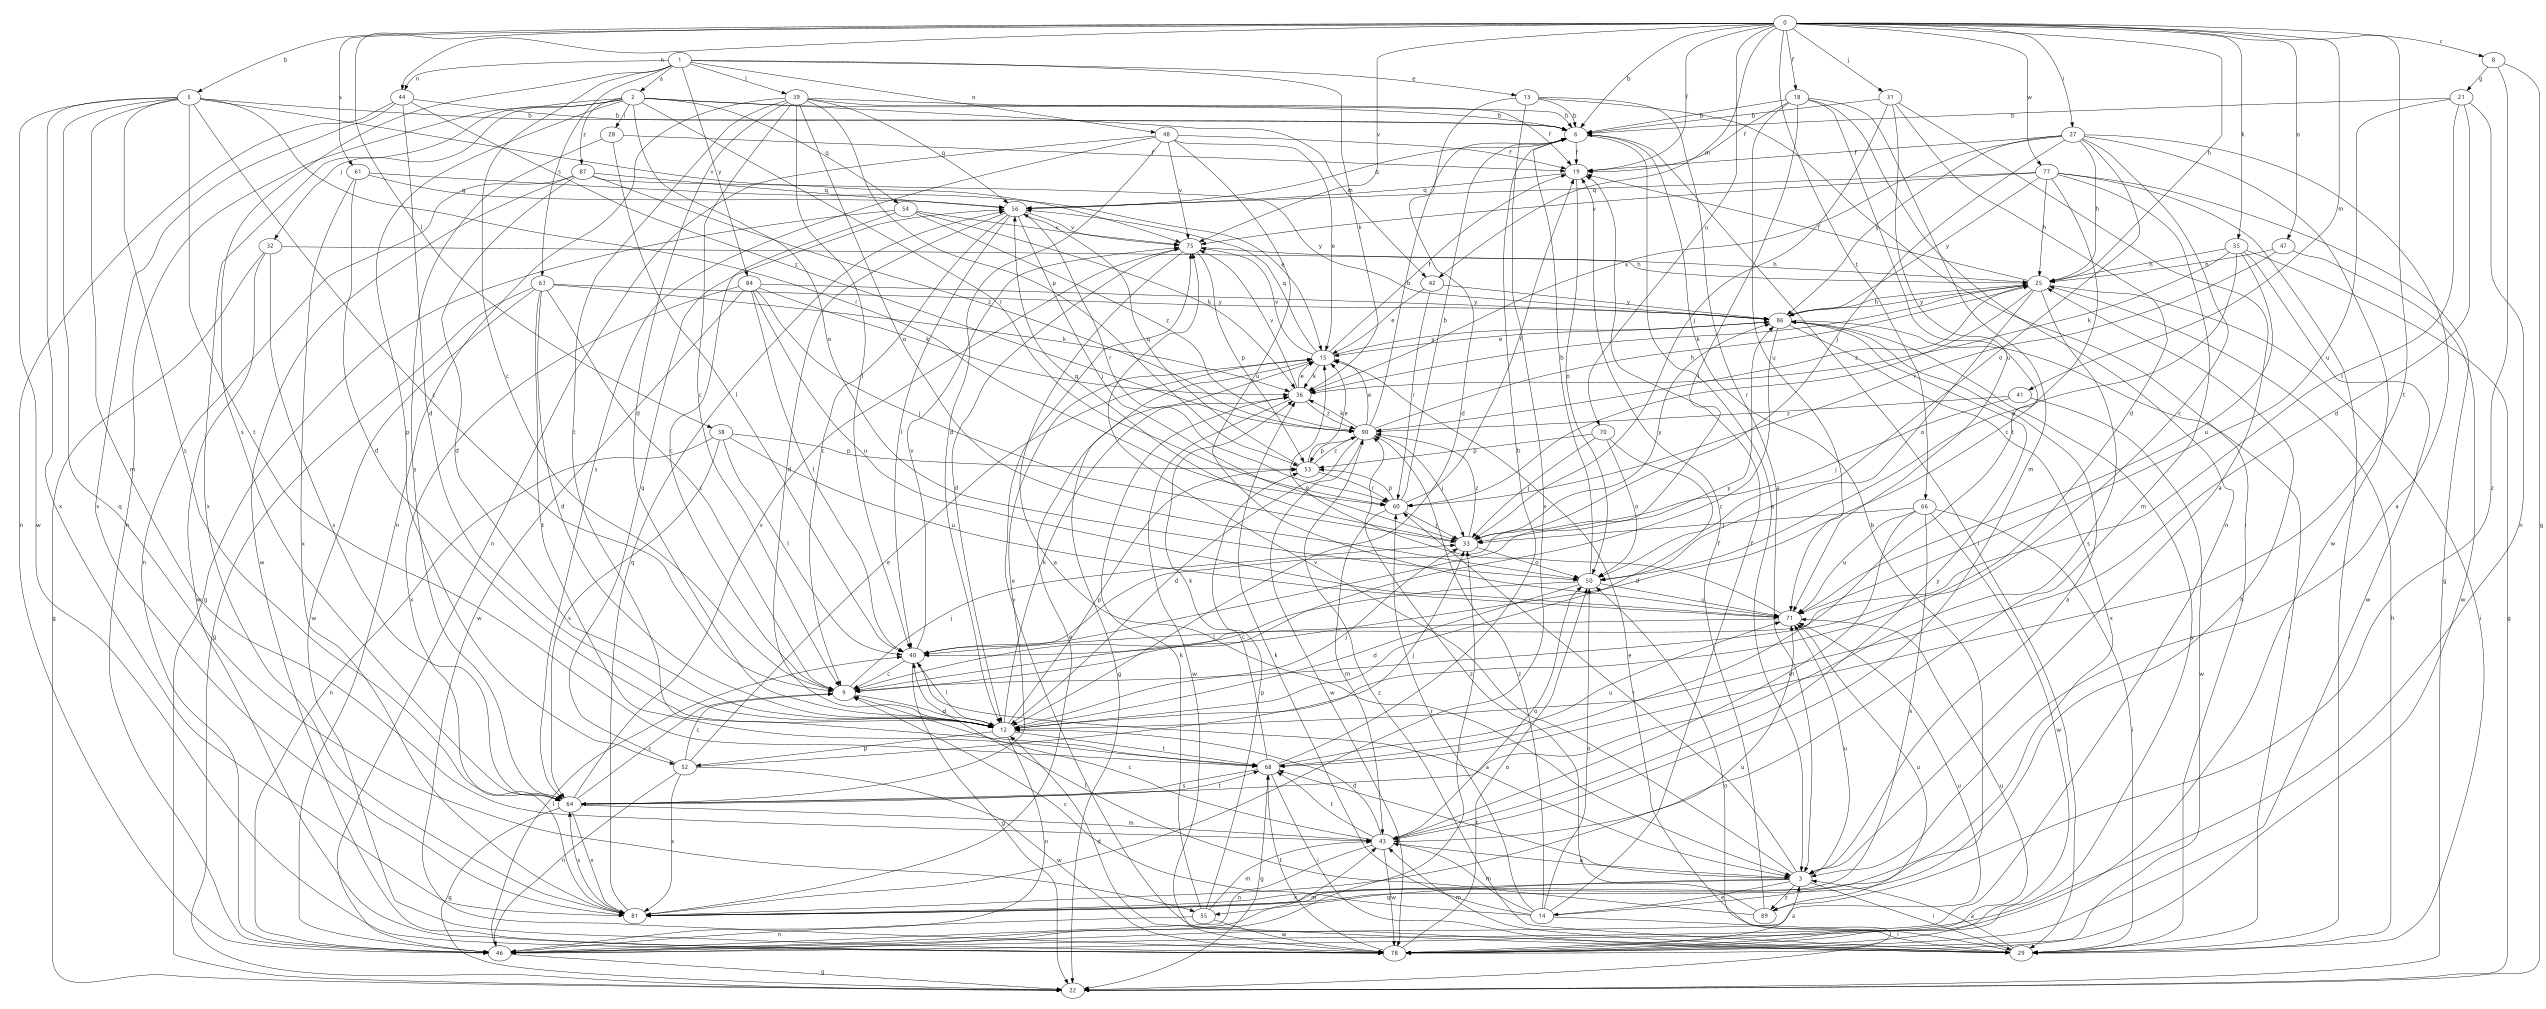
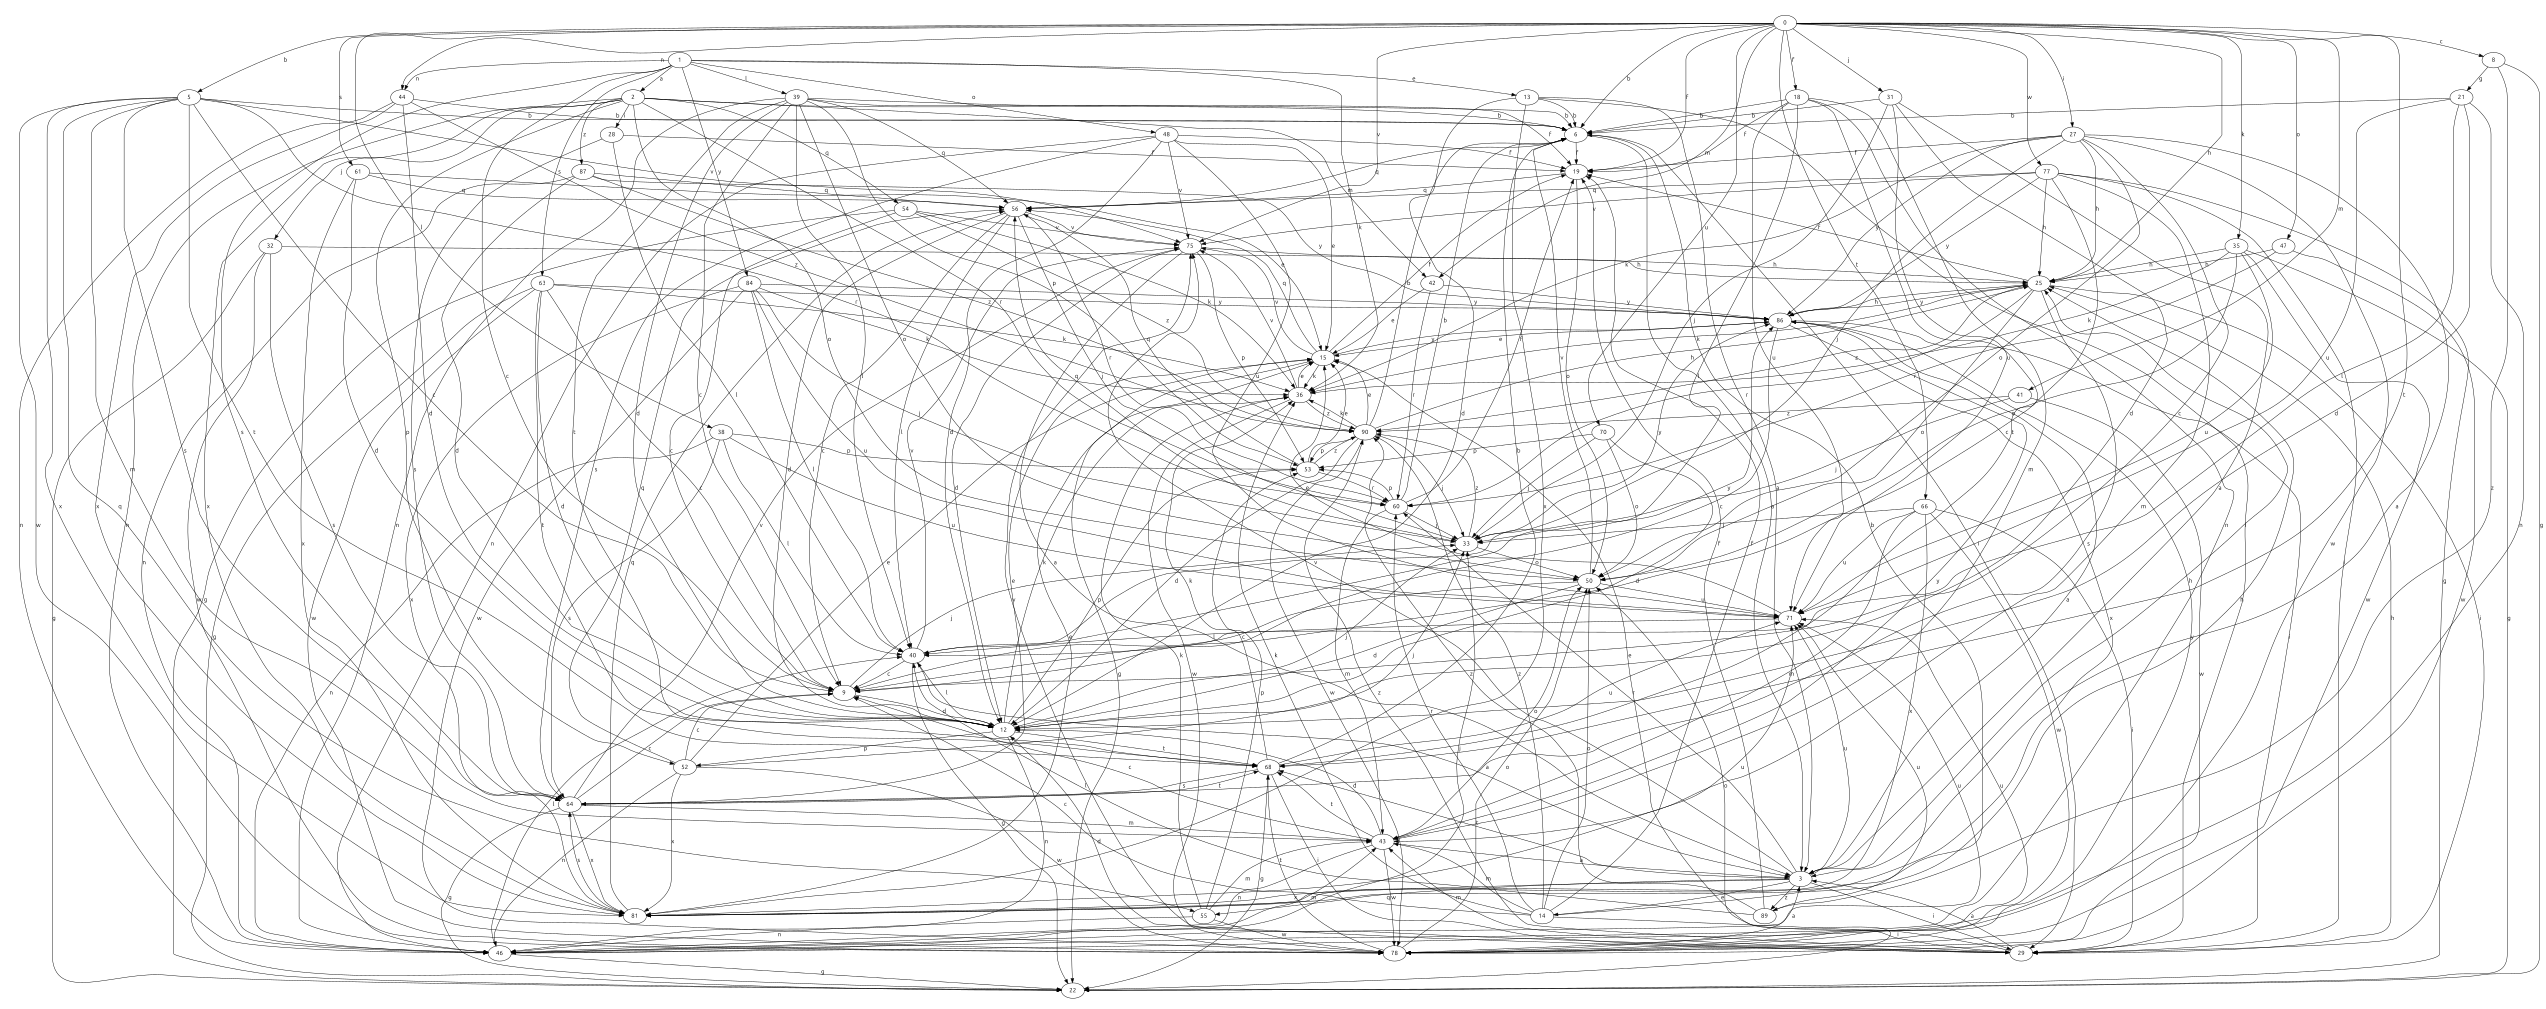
edge "50" -> "6": label "b" -> "v"
edge "3" -> "25": added, label "h"
edge "87" -> "78": removed, label "w"
